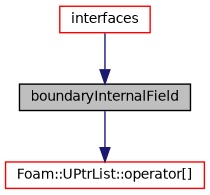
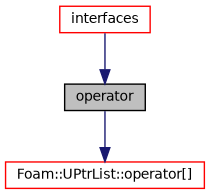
node "boundaryInternalField": label "boundaryInternalField" -> "operator"
